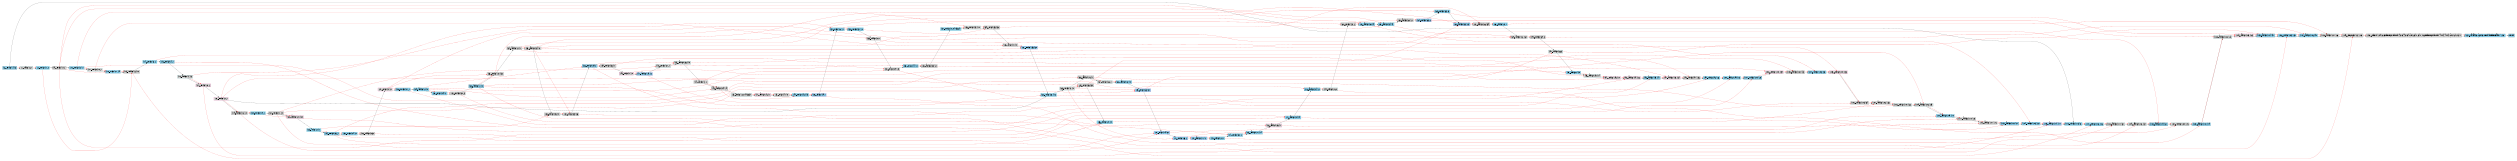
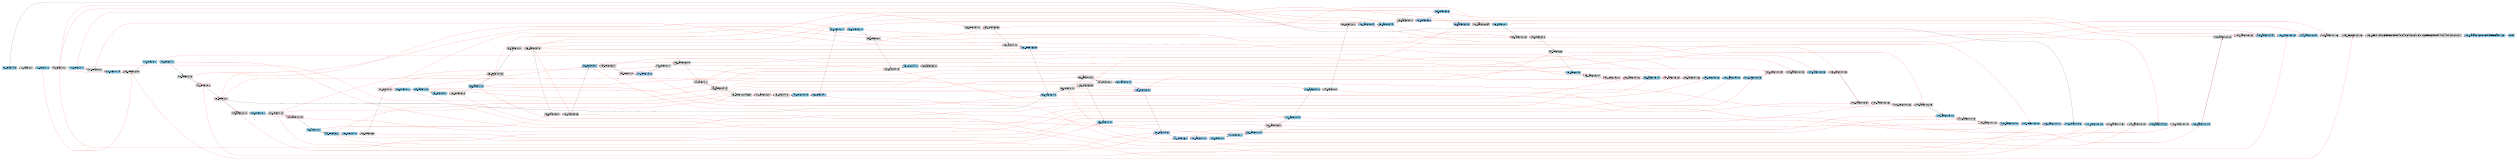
node "%57 = xor i32 %0, 2147483647": removed
